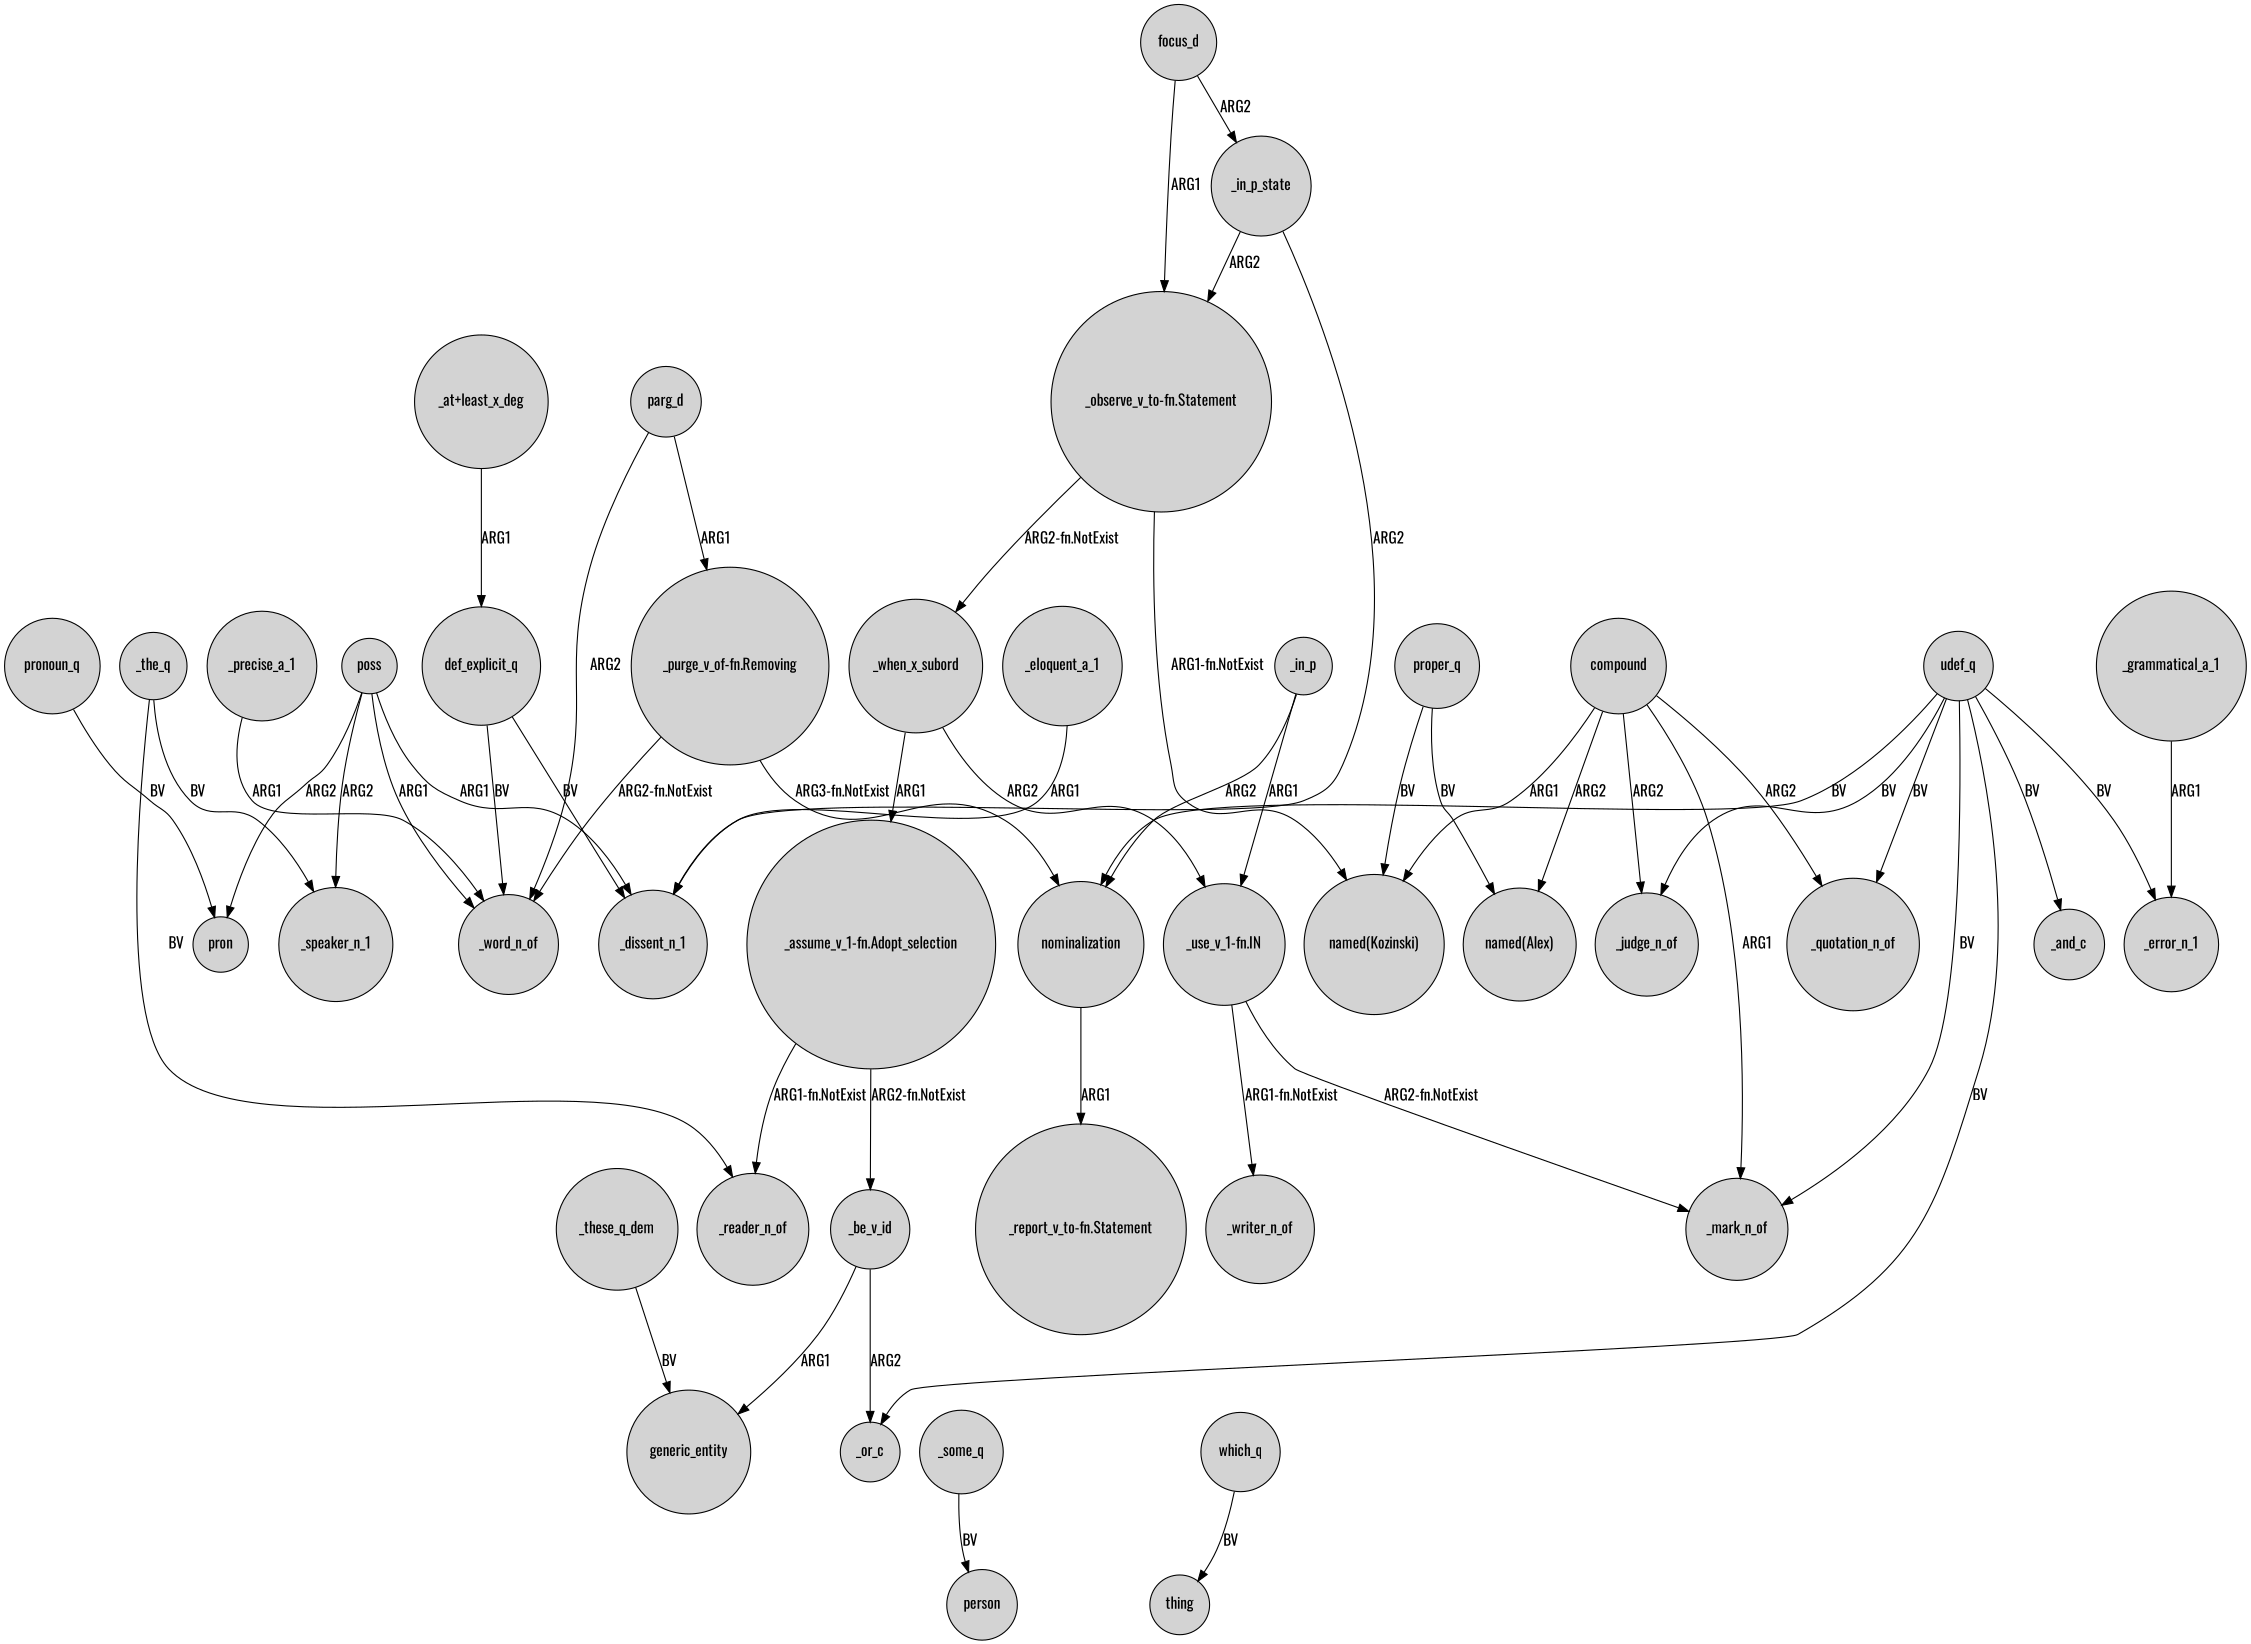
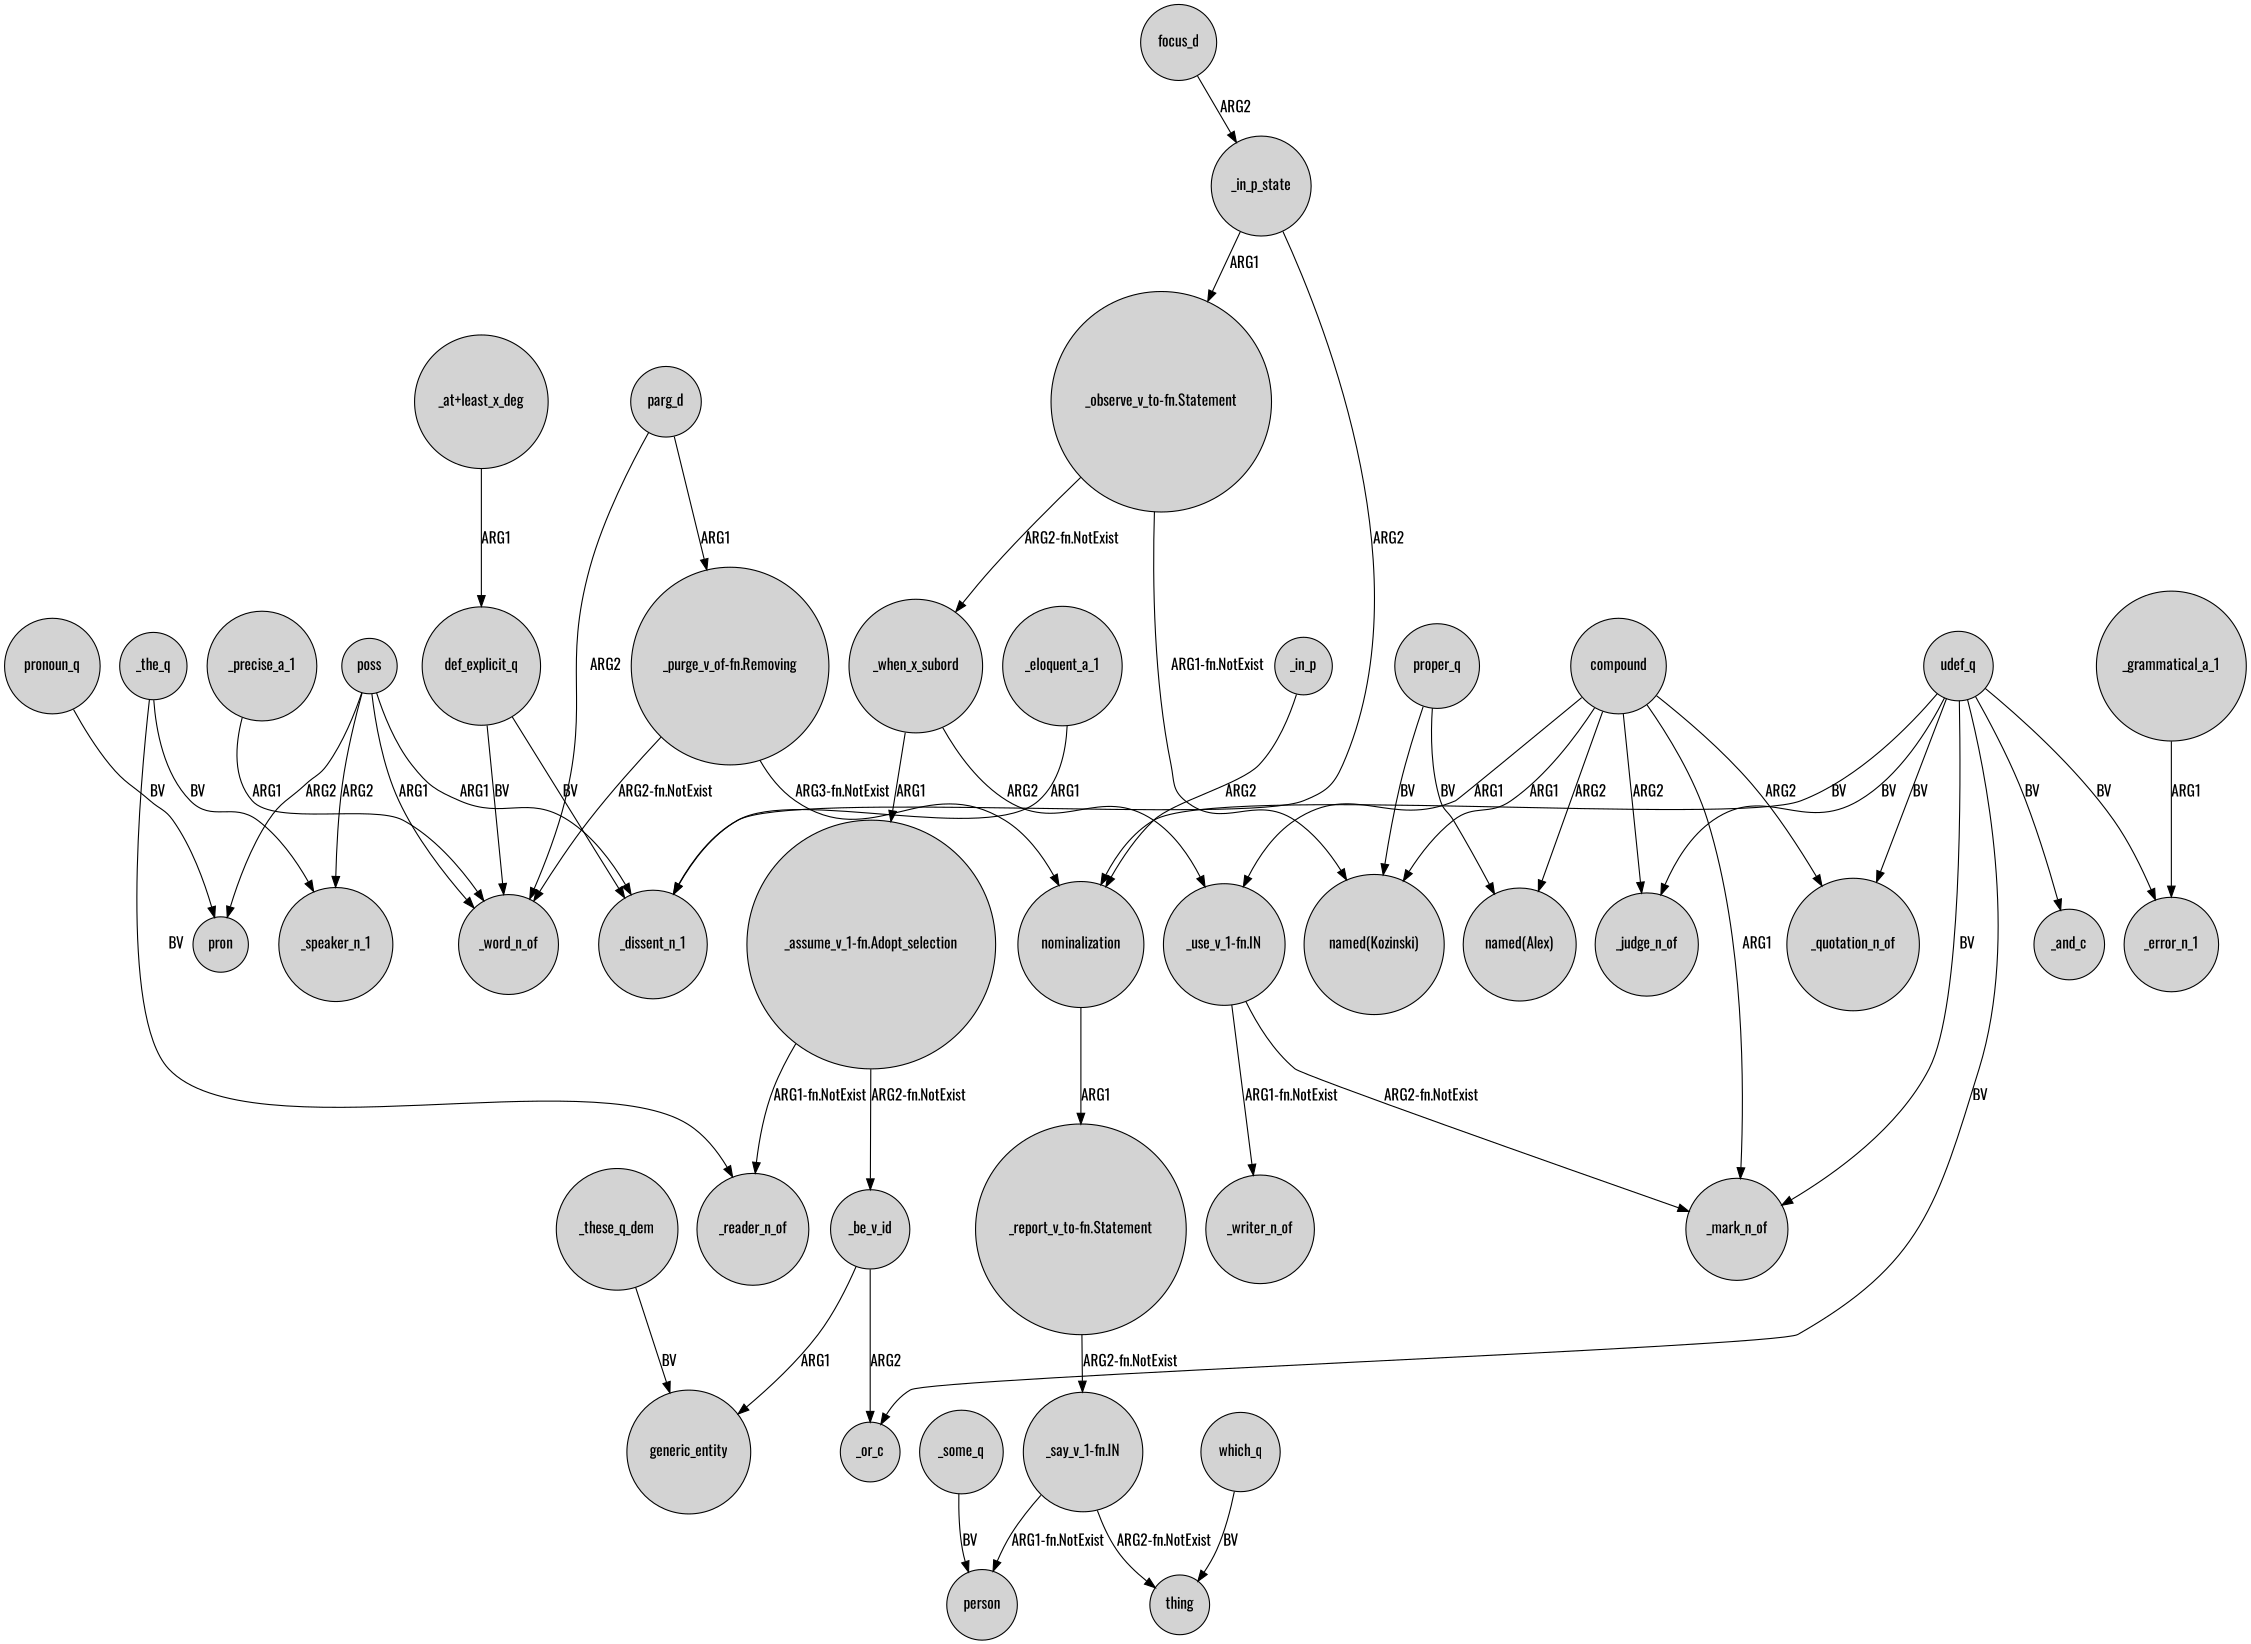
edge "focus_d" -> "_observe_v_to-fn.Statement": removed, label "ARG1"
edge "_in_p_state" -> "_observe_v_to-fn.Statement": label "ARG2" -> "ARG1"
edge "_in_p" -> "_use_v_1-fn.IN": now "compound" -> "_use_v_1-fn.IN"
node "_say_v_1-fn.IN": added
